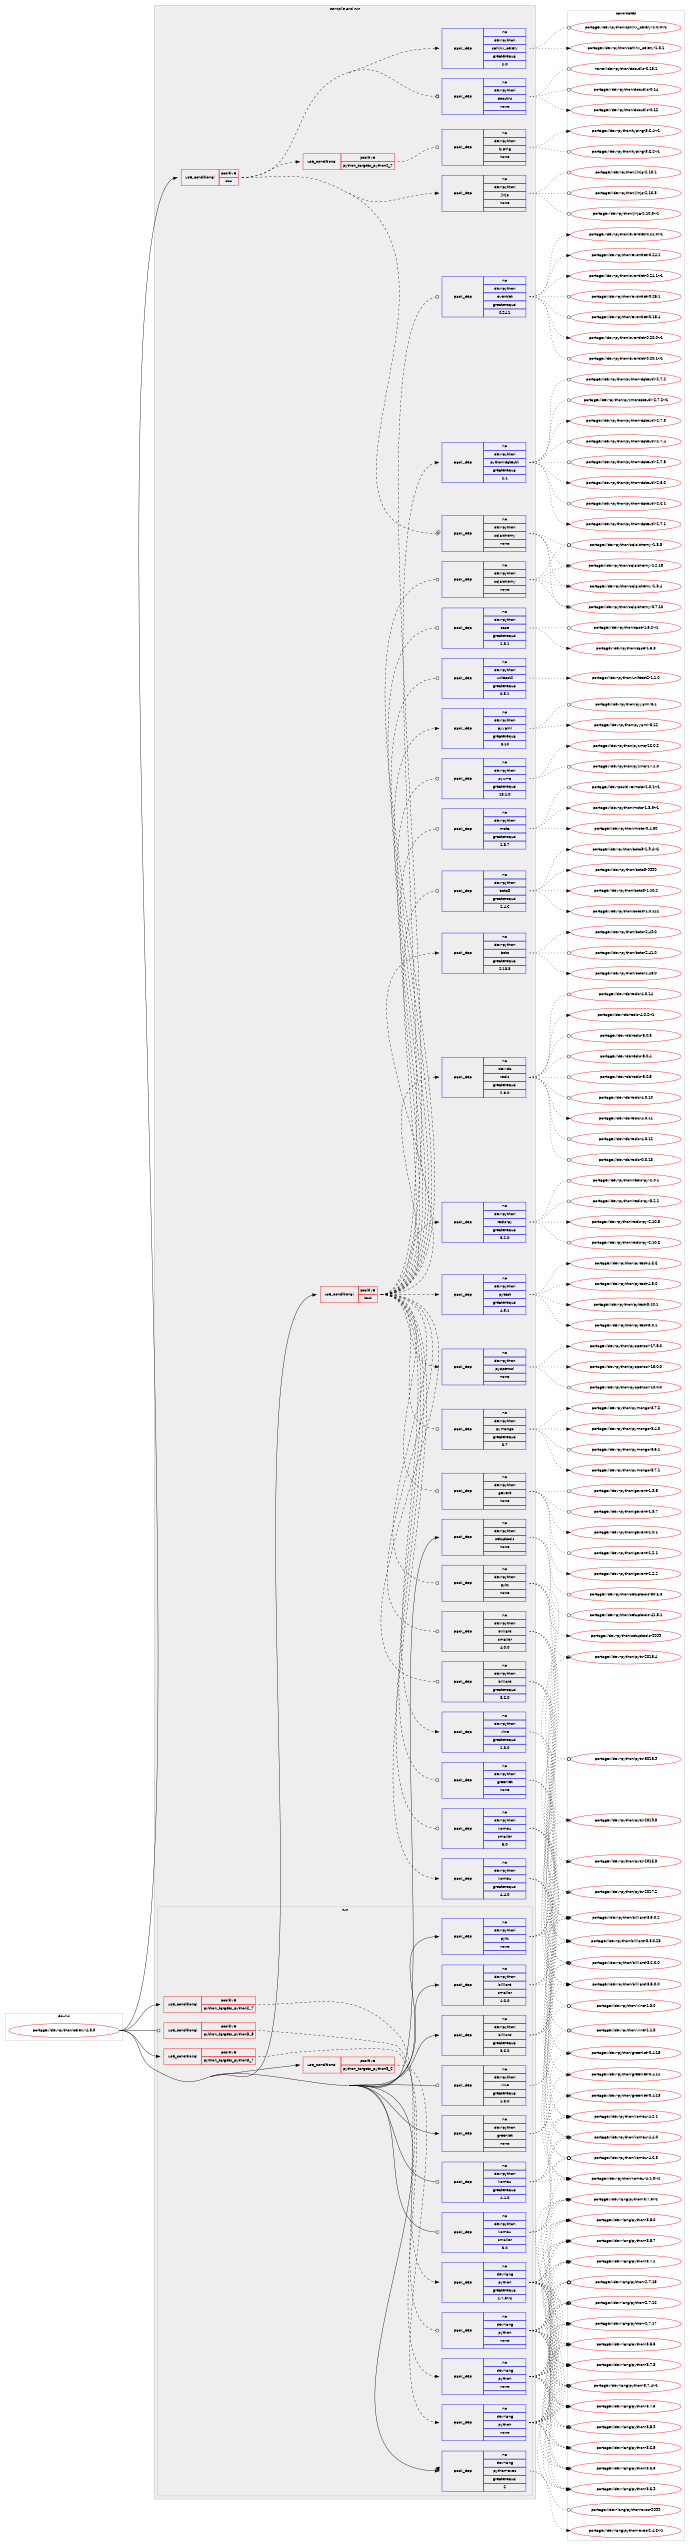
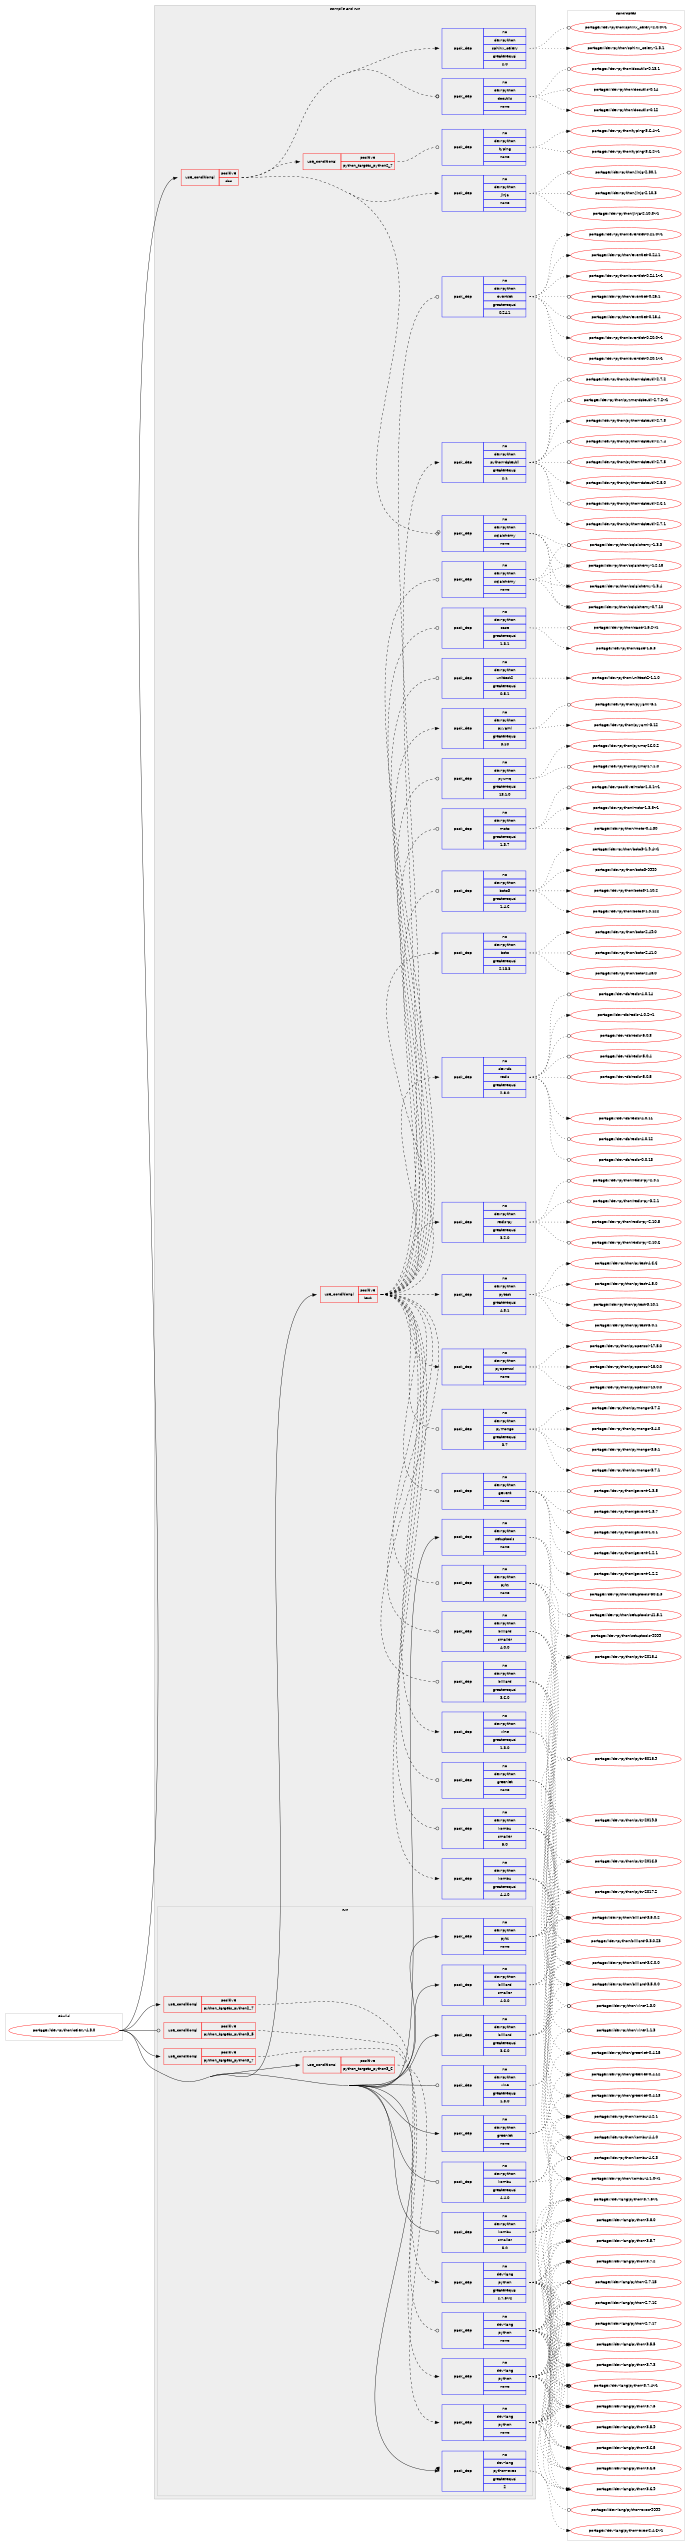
node "none://dev-python/docutils-0.13.1": label "none://dev-python/docutils-0.13.1" -> "portage://dev-python/docutils-0.13.1"
node "portage://dev-python/jinja-2.10.1": label "portage://dev-python/jinja-2.10.1" -> "portage://dev-python/jinja-2.30.1"
node "portage://dev-db/redis-4.0.10": removed
